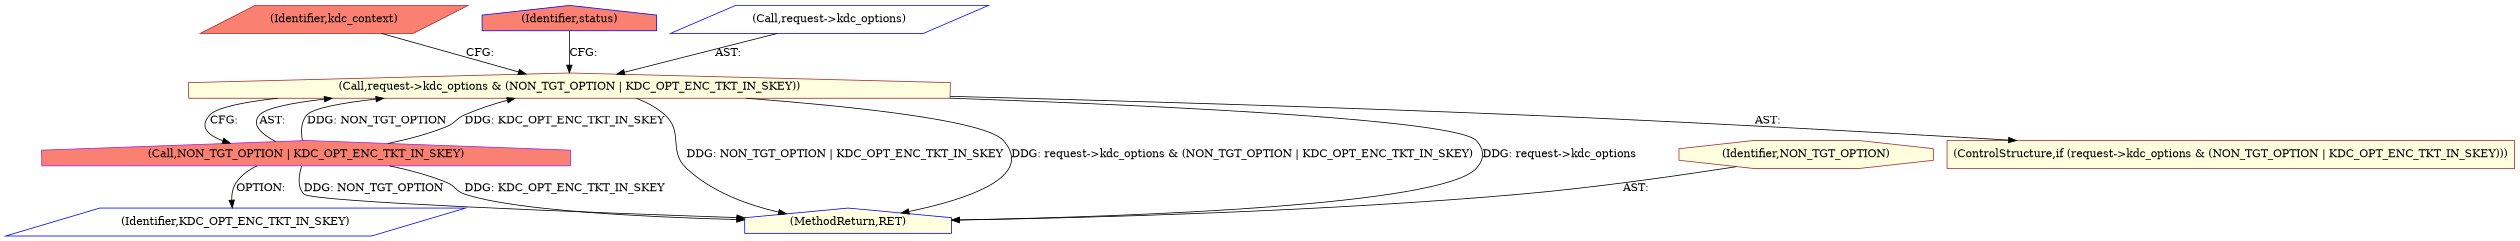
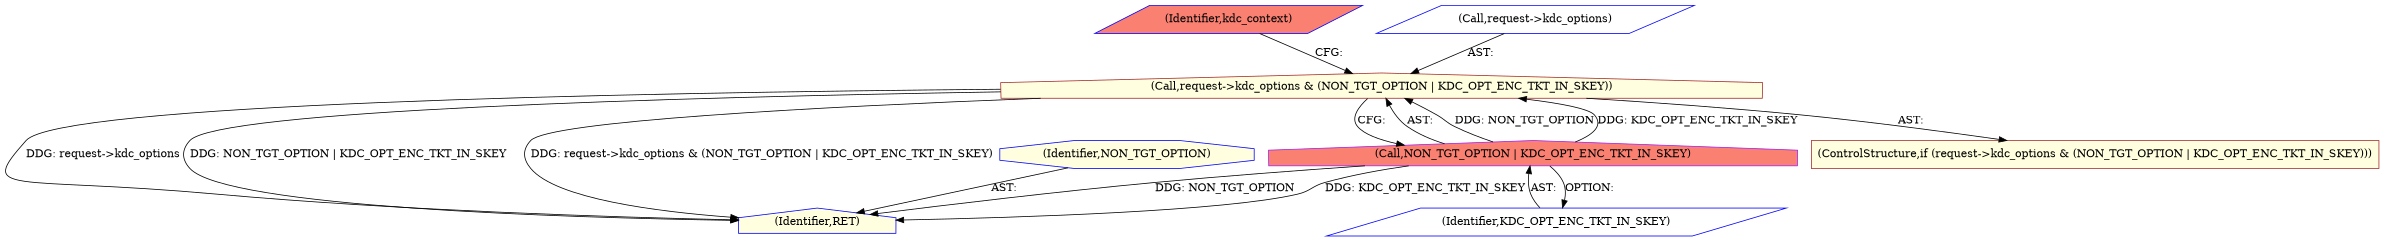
node "(Identifier,kdc_context)": color brown -> blue
node "(Identifier,status)": removed
node "(Identifier,NON_TGT_OPTION)": color brown -> blue
edge "(Identifier,KDC_OPT_ENC_TKT_IN_SKEY)" -> "(Call,NON_TGT_OPTION | KDC_OPT_ENC_TKT_IN_SKEY)": added, label "AST:"
node "(MethodReturn,RET)": label "(MethodReturn,RET)" -> "(Identifier,RET)"
